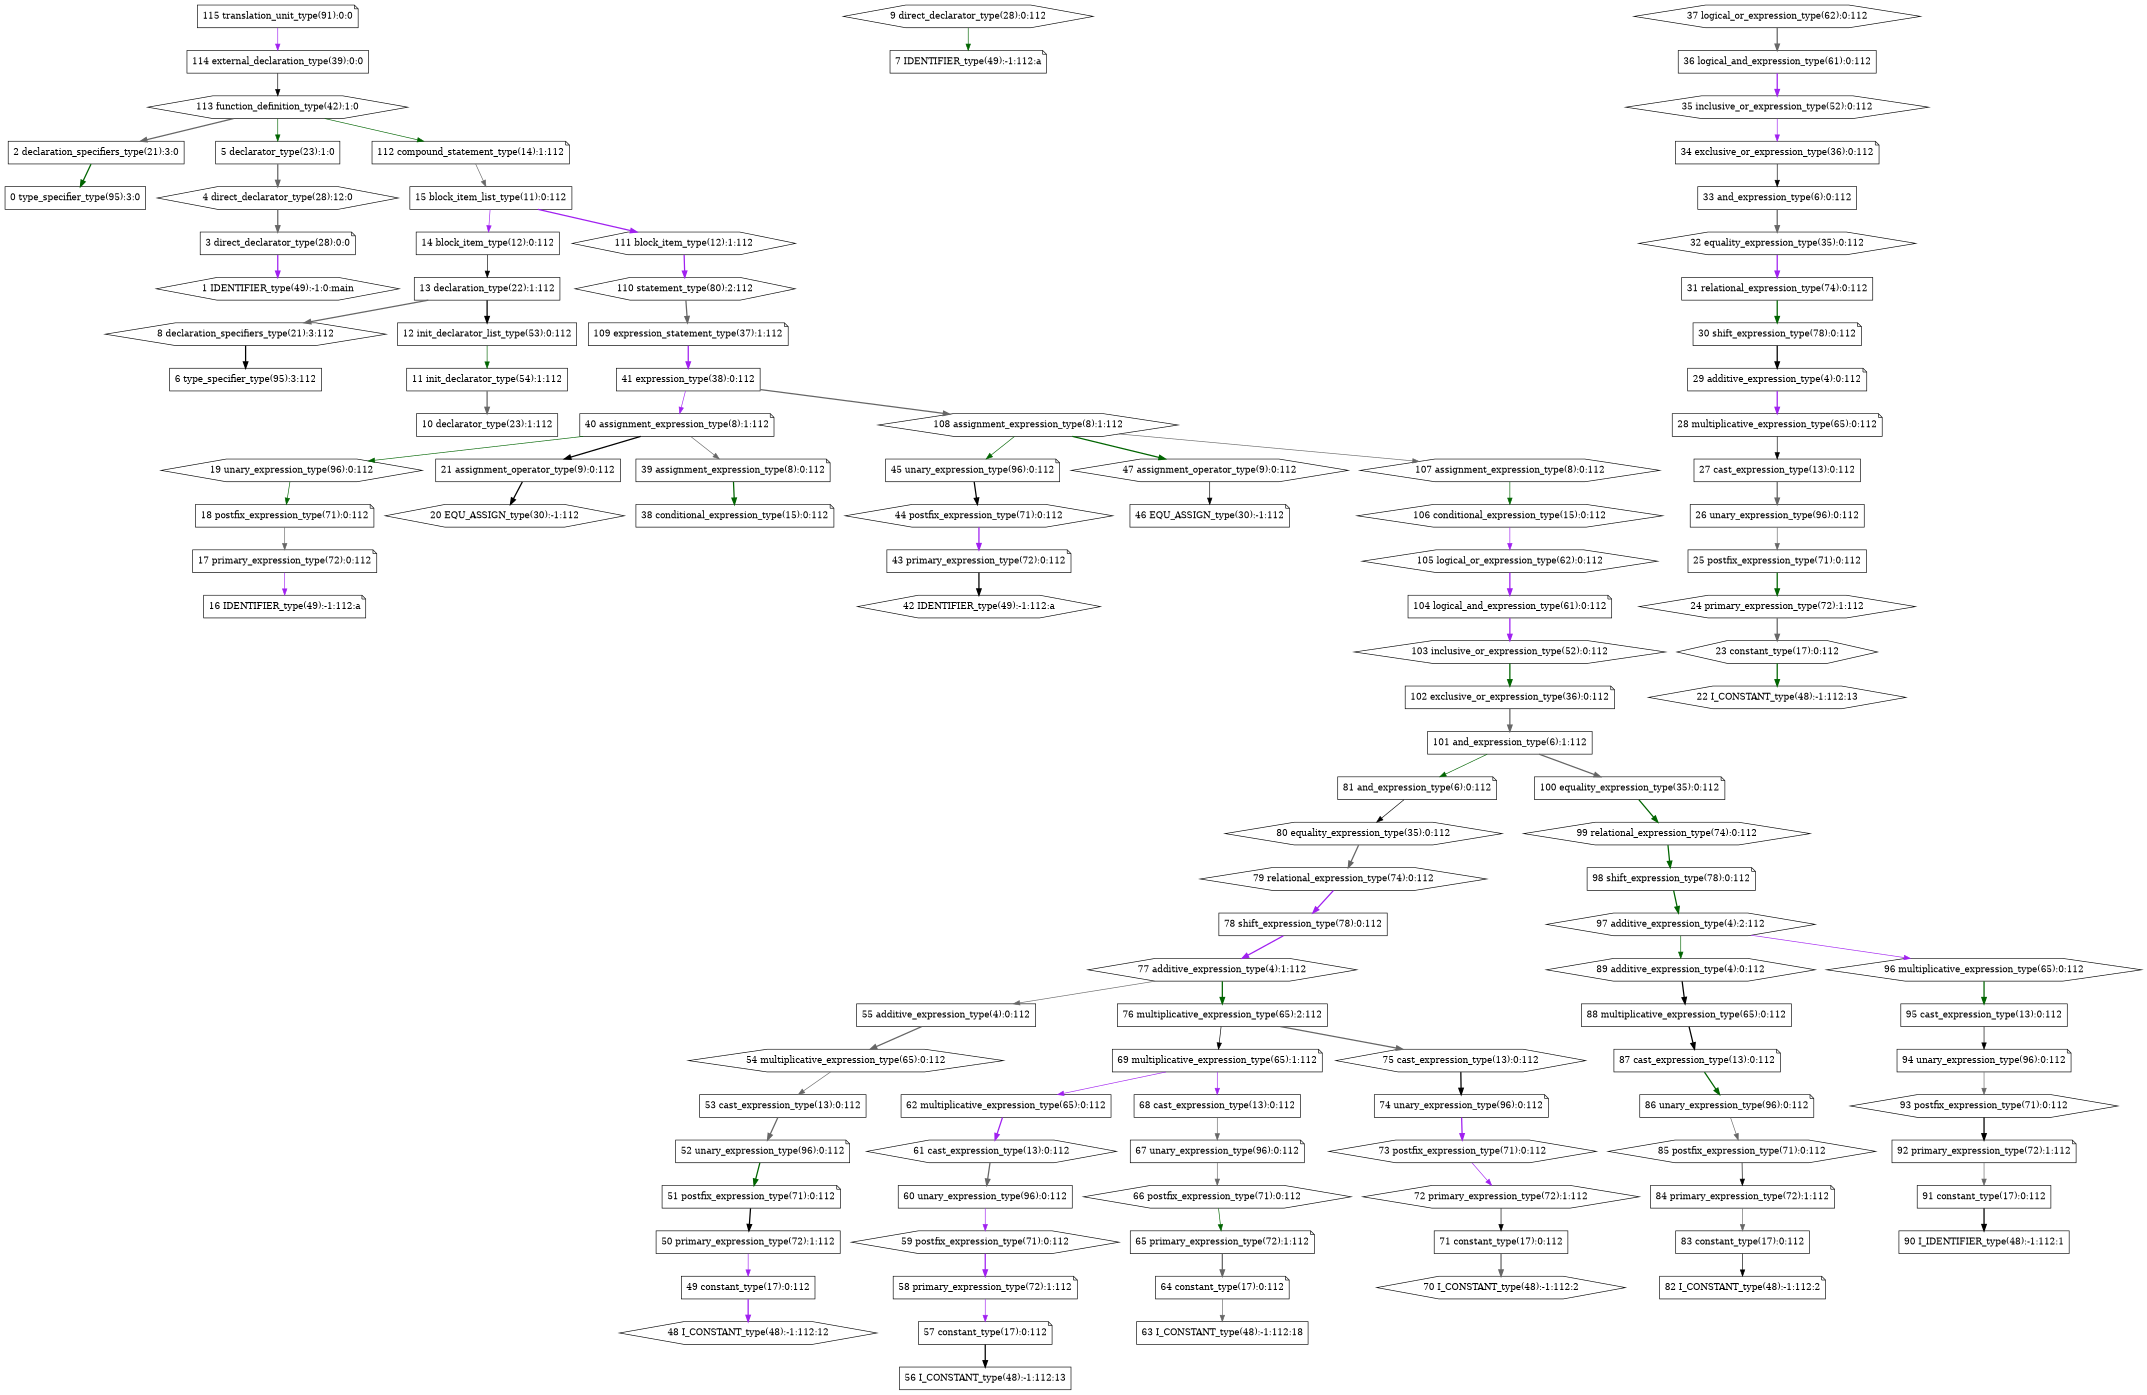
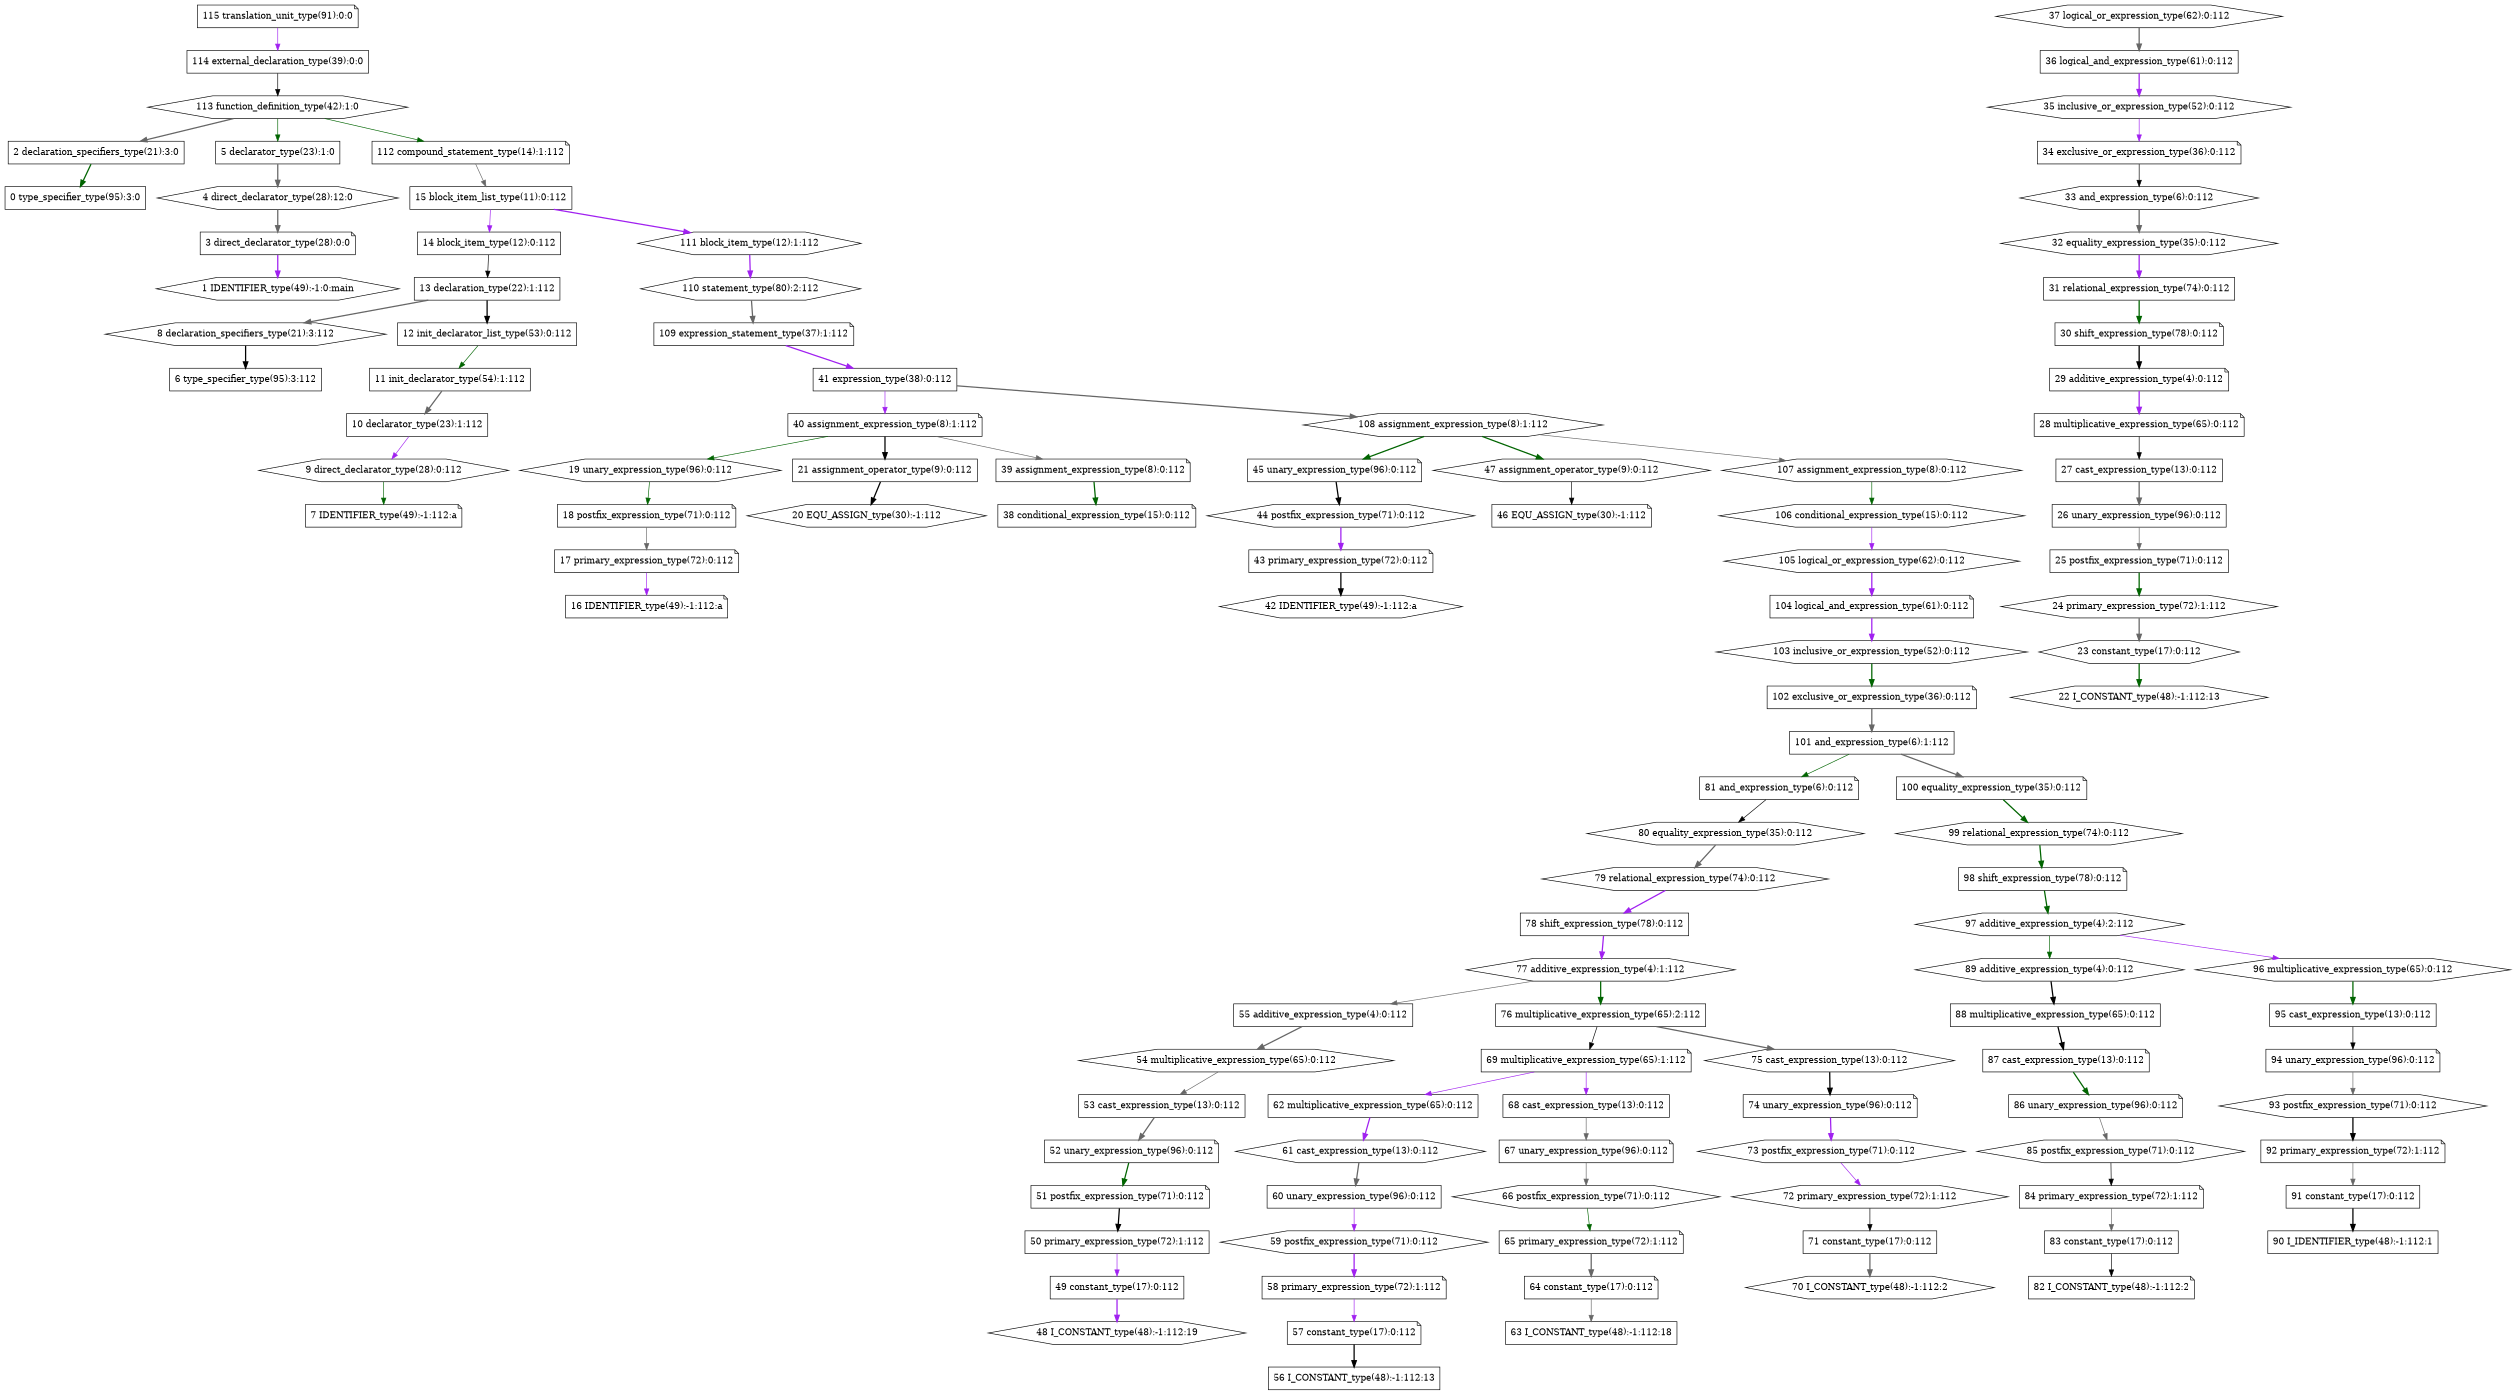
node "33 and_expression_type(6):0:112": shape box -> hexagon
edge "10 declarator_type(23):1:112" -> "9 direct_declarator_type(28):0:112": added
edge "108 assignment_expression_type(8):1:112" -> "45 unary_expression_type(96):0:112": style solid -> bold
node "48 I_CONSTANT_type(48):-1:112:12": label "48 I_CONSTANT_type(48):-1:112:12" -> "48 I_CONSTANT_type(48):-1:112:19"
